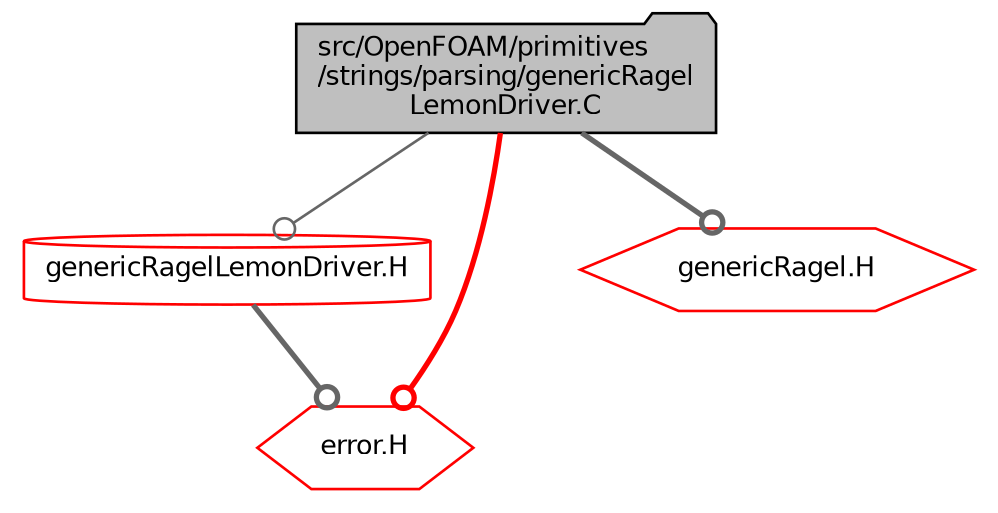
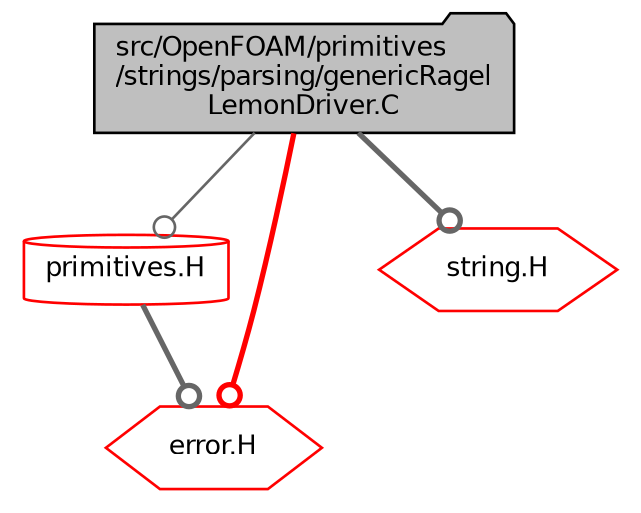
node "genericRagelLemonDriver.H": label "genericRagelLemonDriver.H" -> "primitives.H"
node "genericRagel.H": label "genericRagel.H" -> "string.H"
